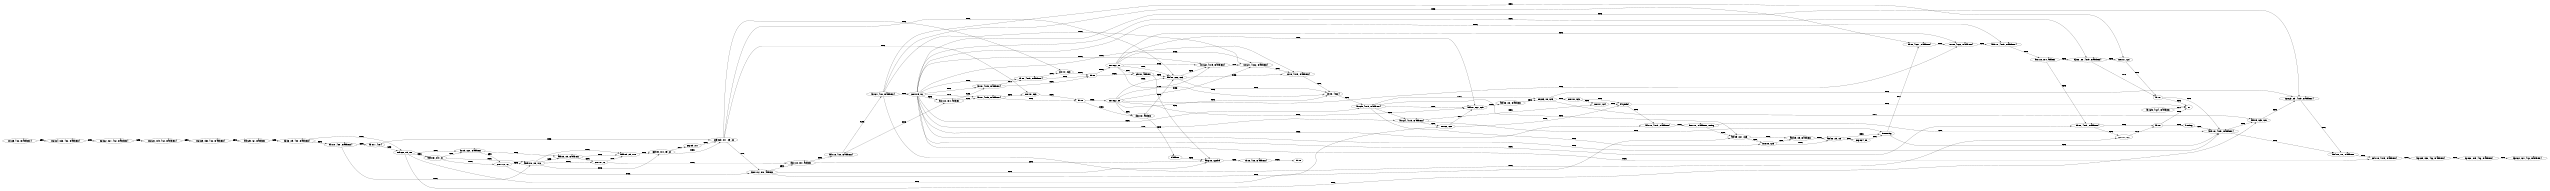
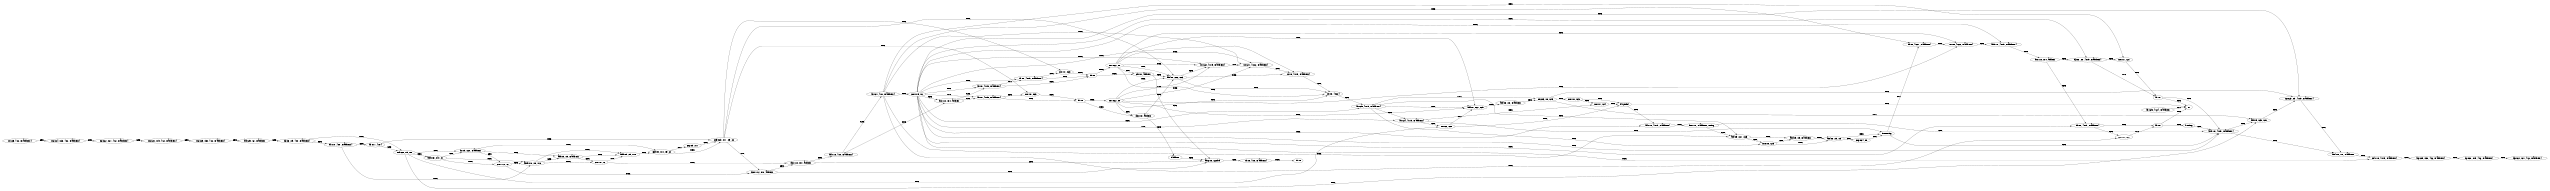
edge "adds x10 , x8 , x10" -> "csel x9 , x10 , x9 , cs": now "lsr x9 , x20 , # address" -> "csel x9 , x10 , x9 , cs"
edge "tbnz w12 , # 0 , address" -> "add x9 , x21 , x25": now "ldr x21 , [ x0 , # address ]" -> "add x9 , x21 , x25"
